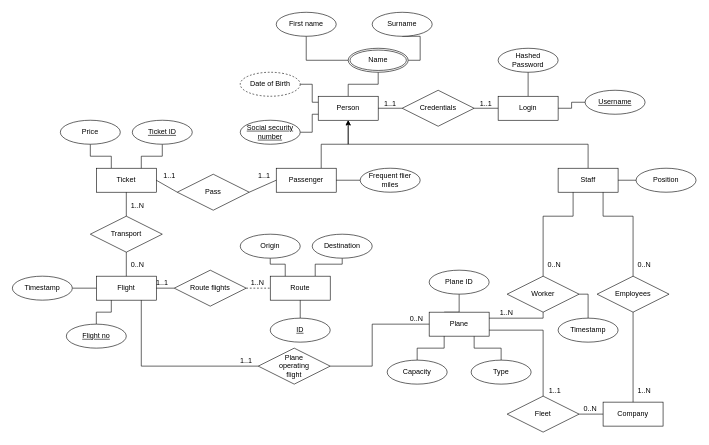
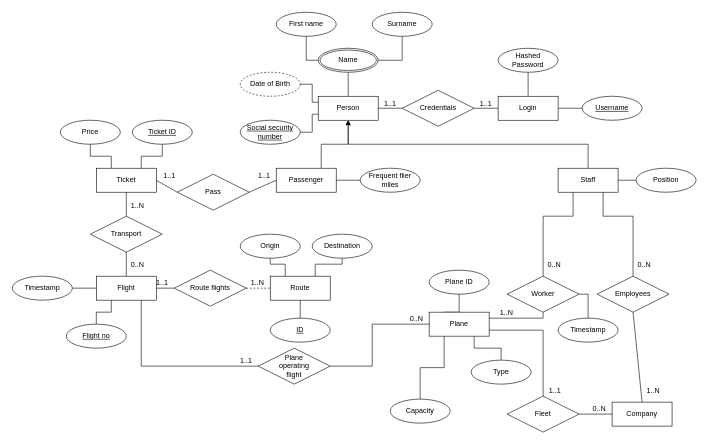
node "Name": moved (378, 60) -> (348, 60)
node "Username": moved (615, 102) -> (612, 108)
node "Capacity": moved (417, 372) -> (420, 411)
node "Company": moved (633, 414) -> (642, 414)
